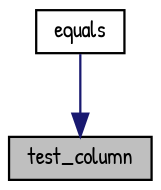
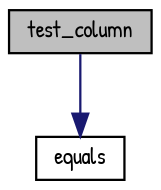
edge "equals" -> "test_column": reversed
